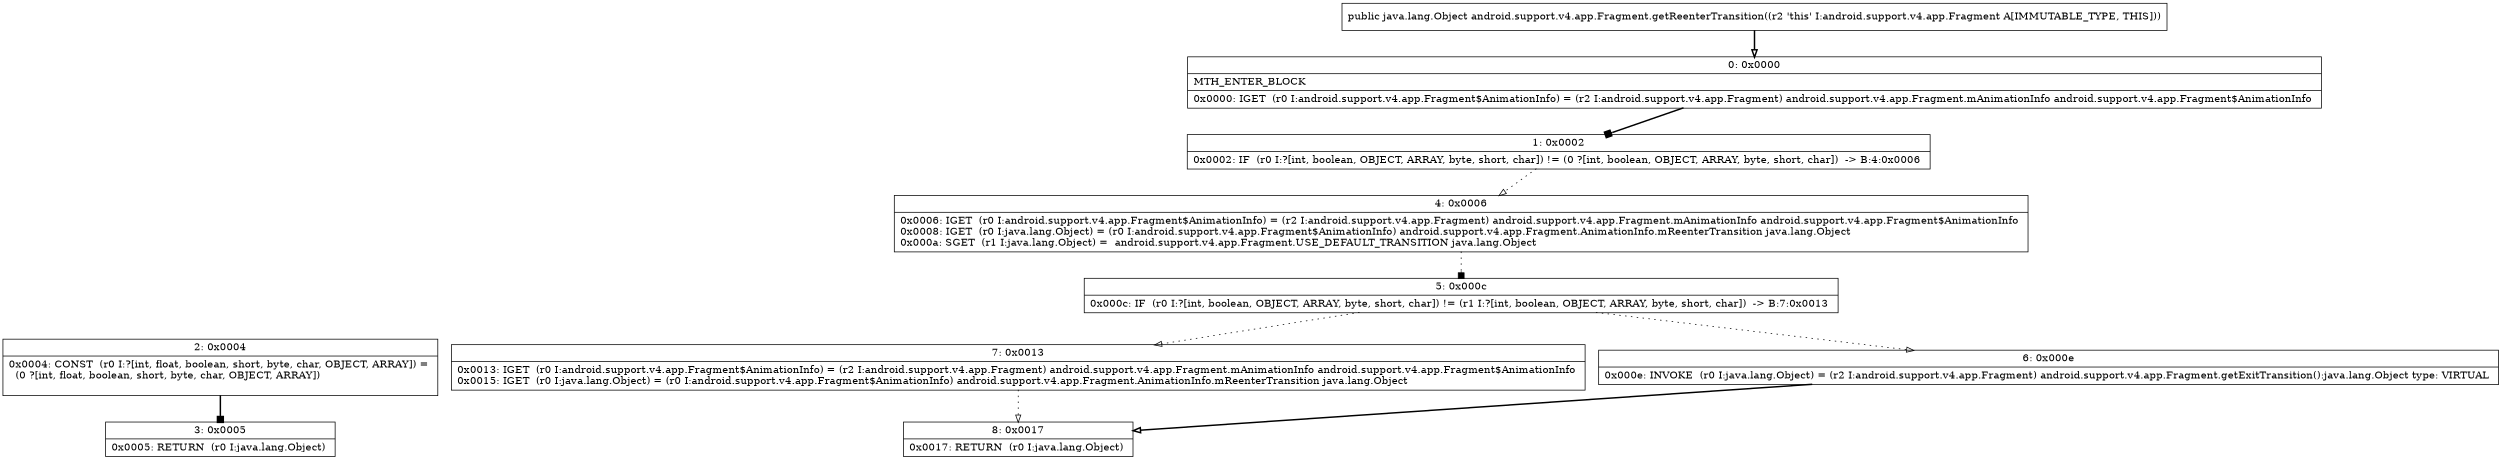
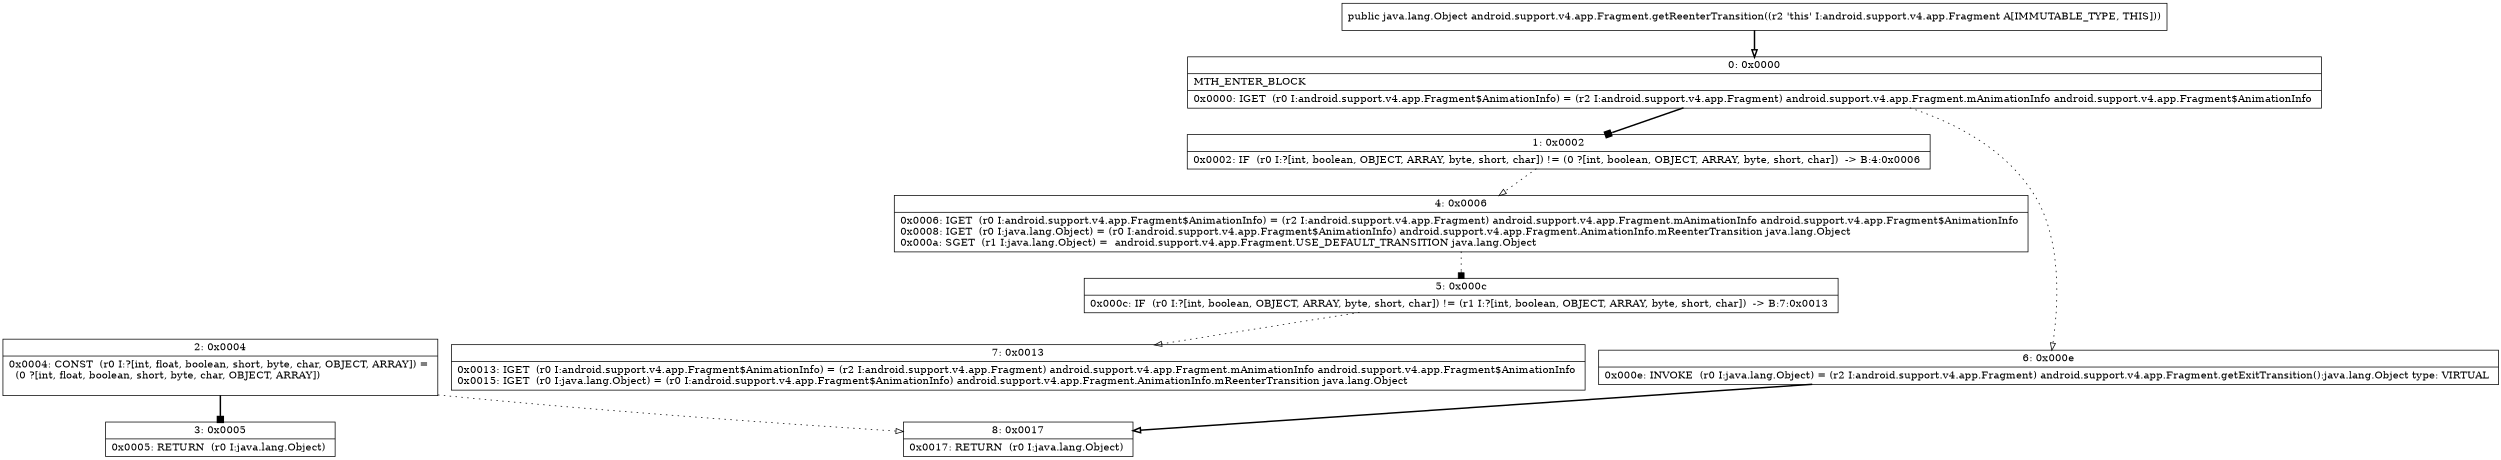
edge "5: 0x000c" -> "6: 0x000e": now "0: 0x0000" -> "6: 0x000e"
edge "7: 0x0013" -> "8: 0x0017": now "2: 0x0004" -> "8: 0x0017"
